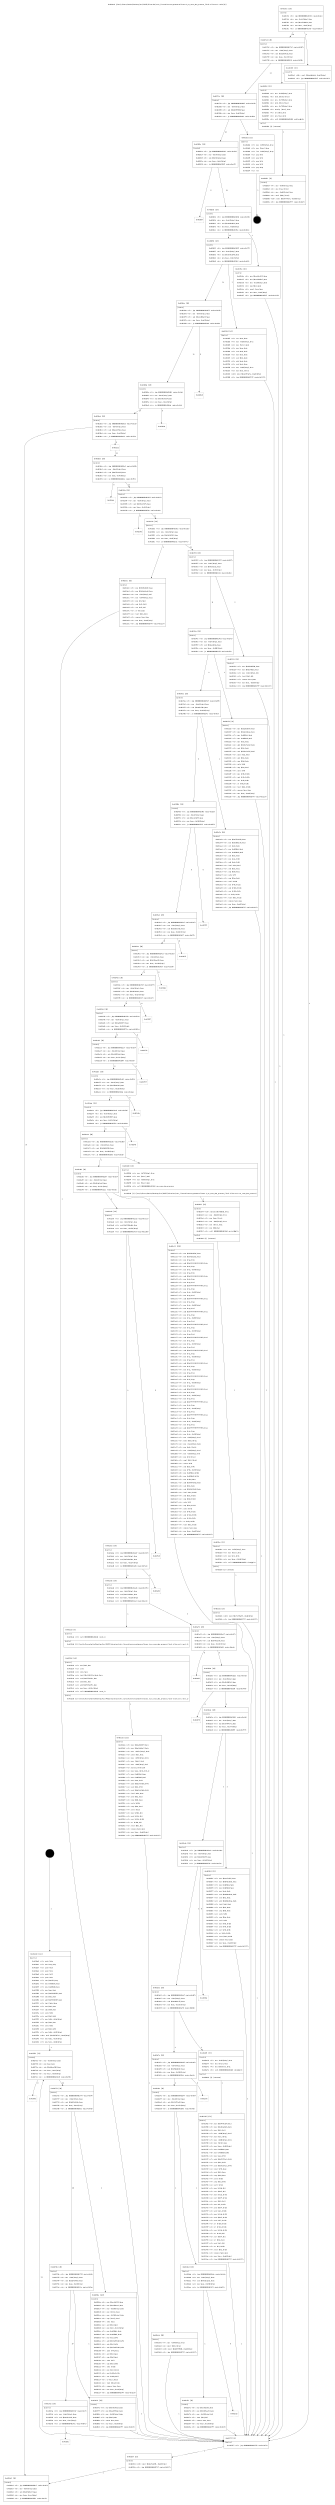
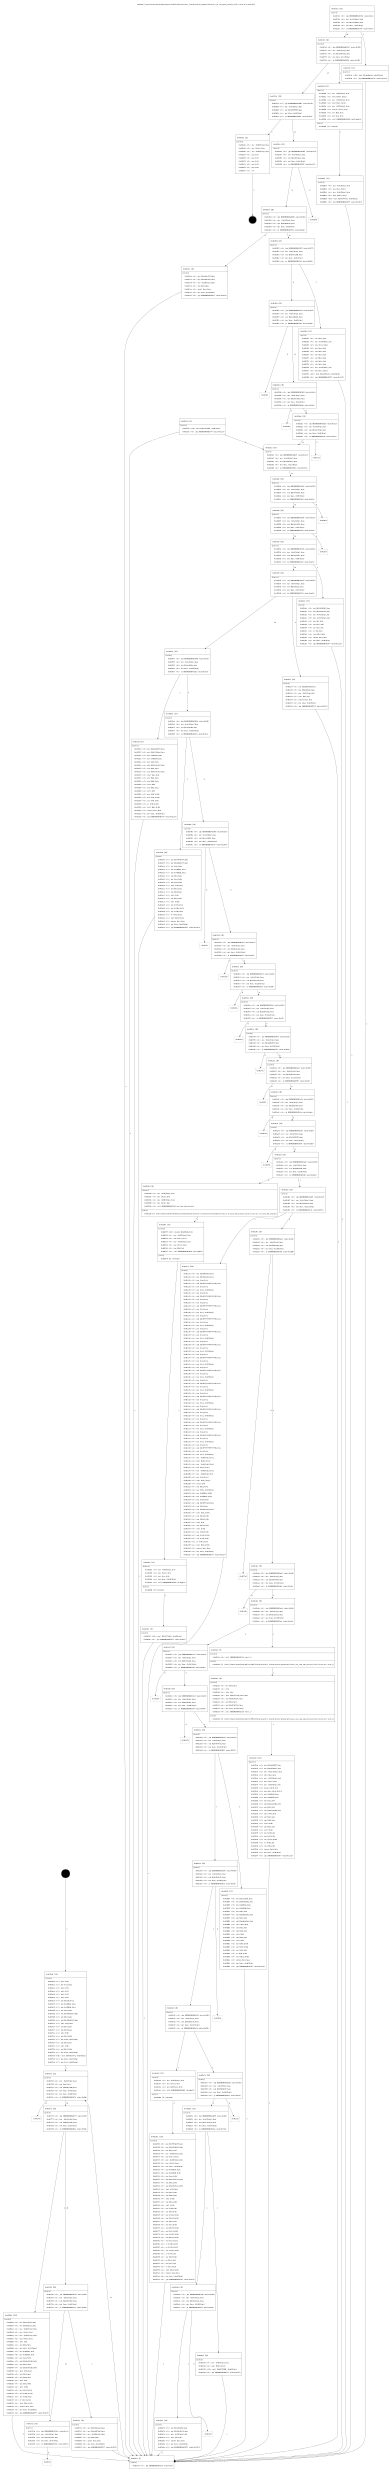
edge "0x401e22" -> "0x4018de [28]": now "0x4018c2 [28]" -> "0x4018de [28]"
edge "0x4027f7 [5]" -> "0x402254 [15]": reversed
